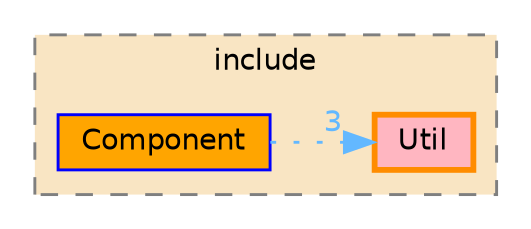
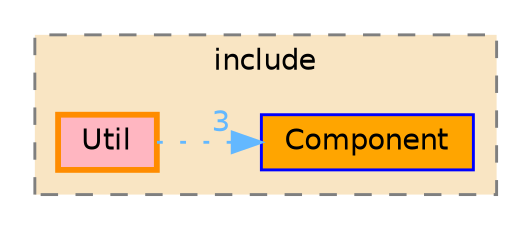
edge "Component" -> "Util": reversed
